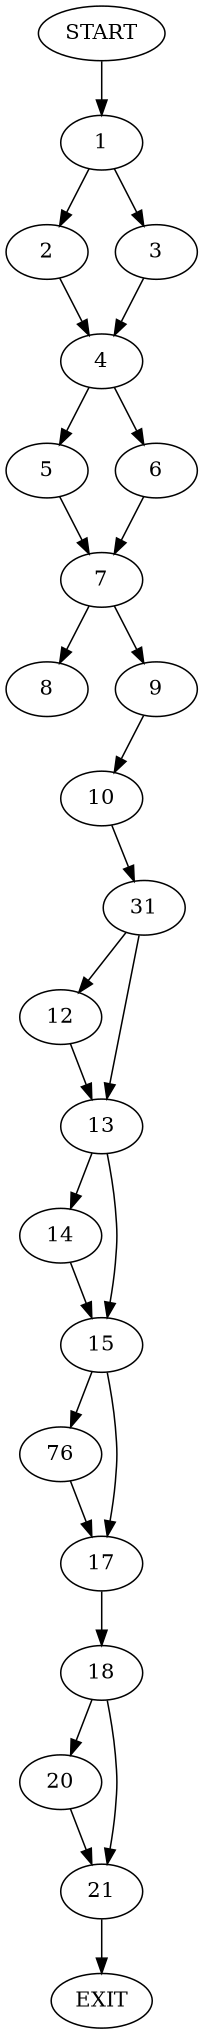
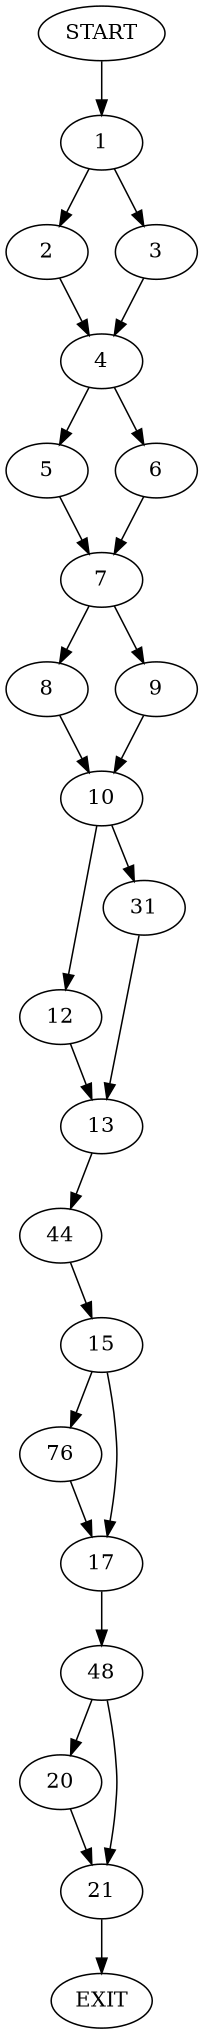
edge "8" -> "10": added
edge "31" -> "12": now "10" -> "12"
edge "13" -> "15": removed
node "14": label "14" -> "44"
node "18": label "18" -> "48"
